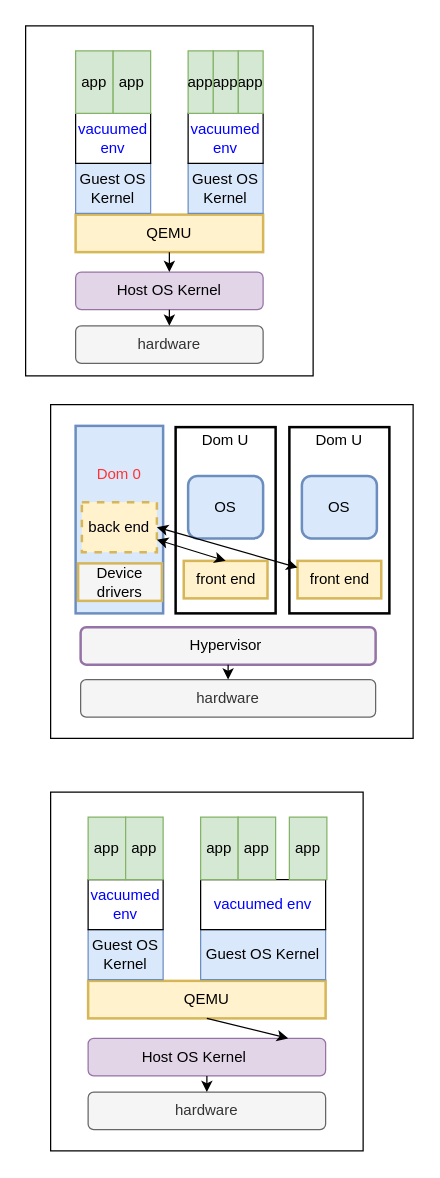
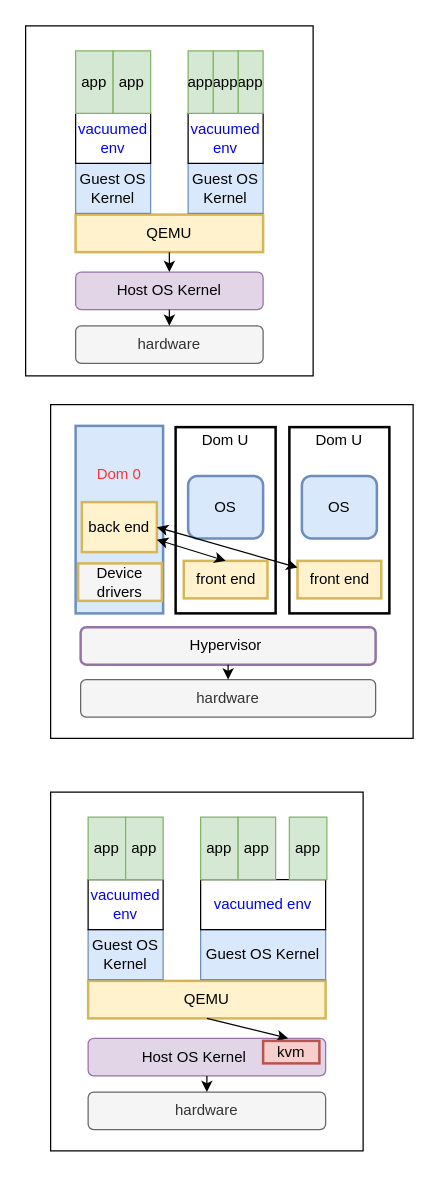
node "back end": style dashed -> solid
node "kvm": added
